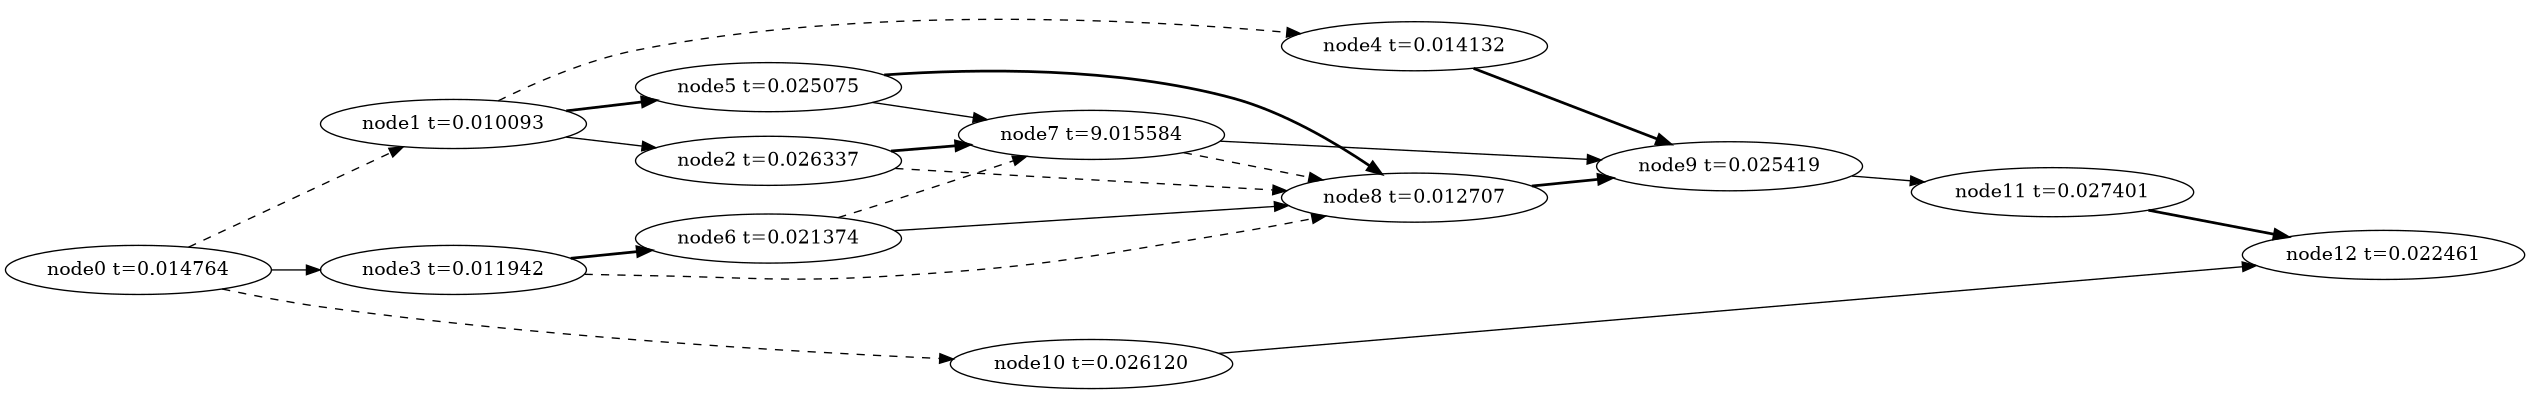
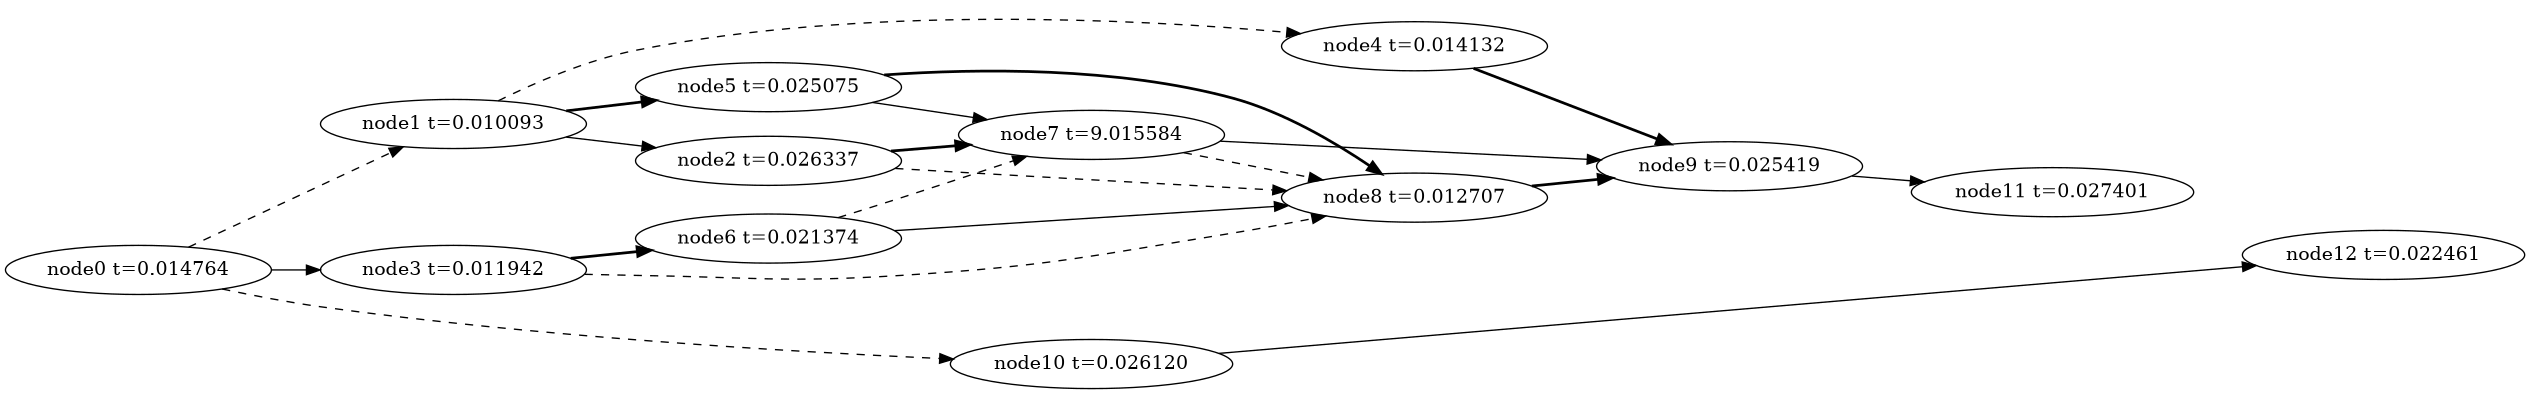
edge "node11 t=0.027401" -> "node12 t=0.022461": removed
